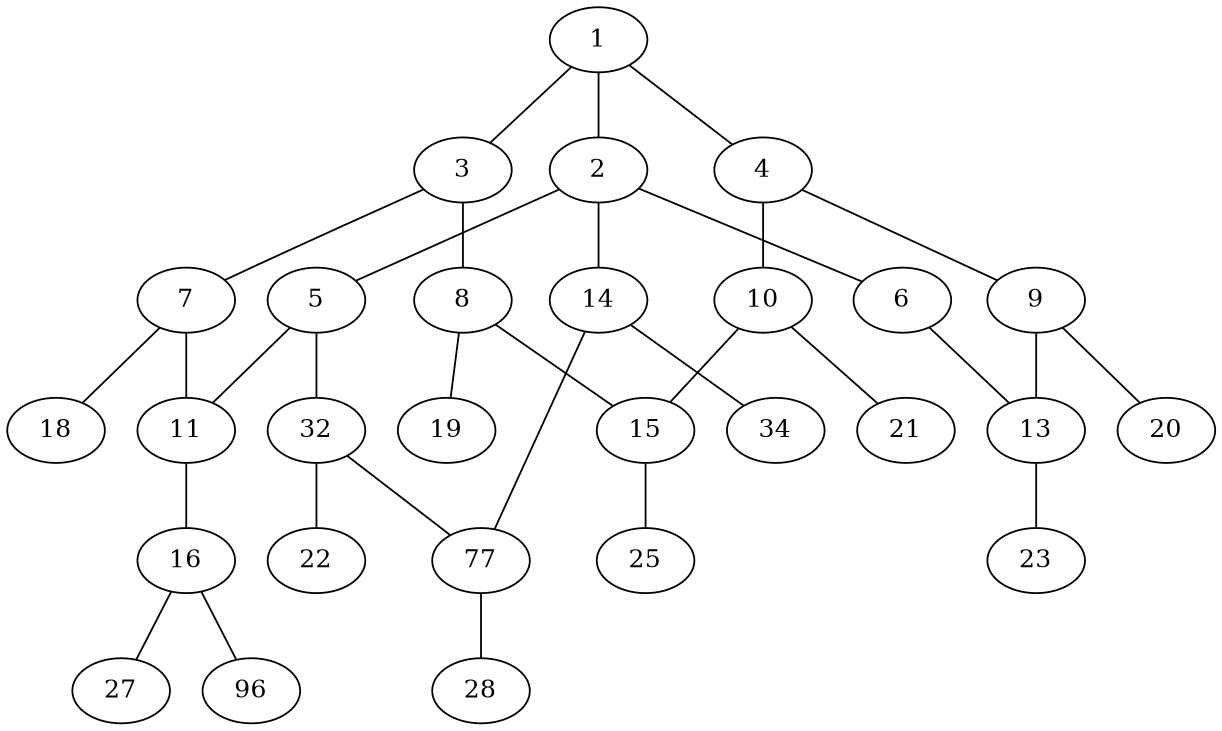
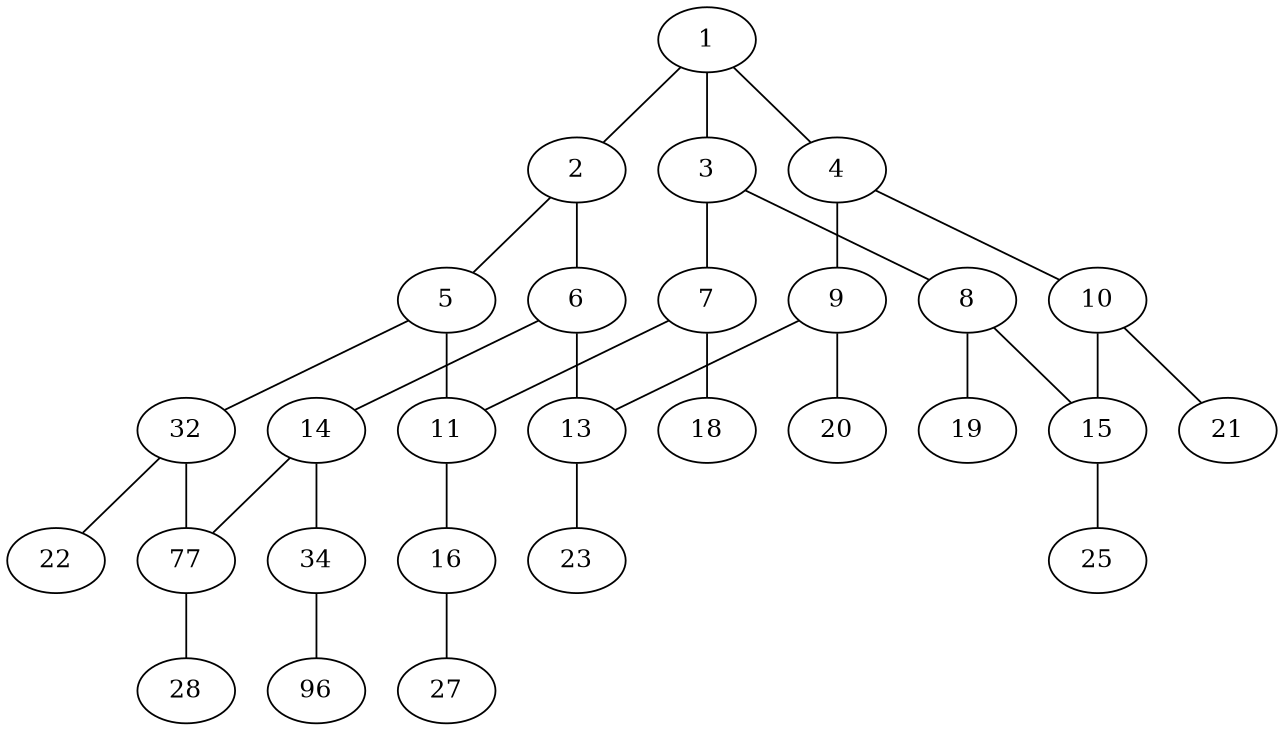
edge "2" -- "14": now "6" -- "14"
edge "16" -- "96": now "34" -- "96"
